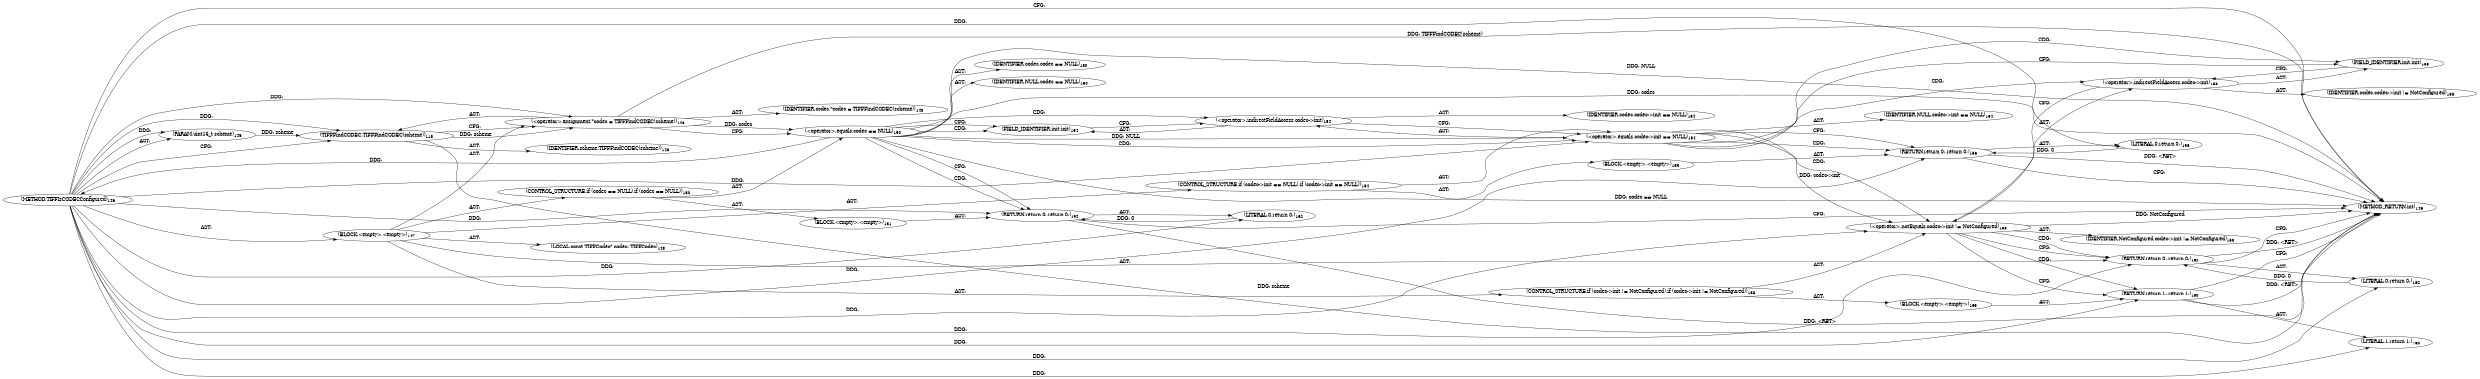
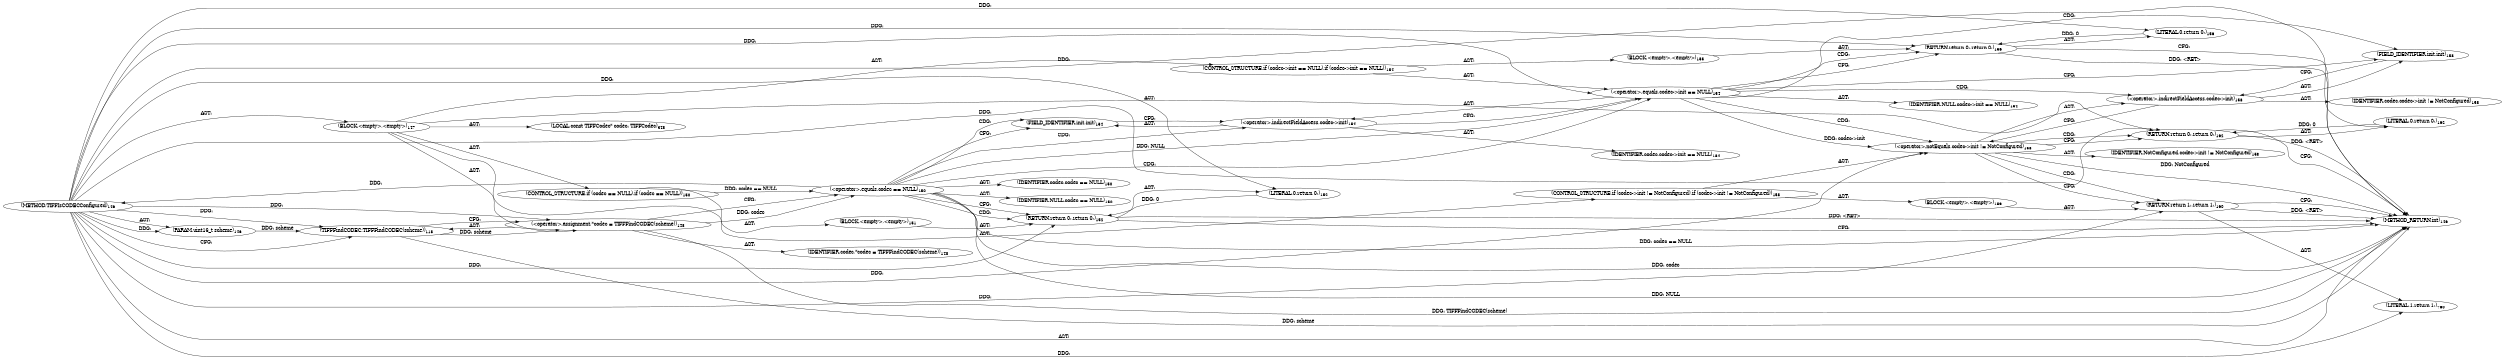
edge "(METHOD,TIFFIsCODECConfigured)" -> "(METHOD_RETURN,int)": label "CFG: " -> "AST: "
node "(IDENTIFIER,scheme,TIFFFindCODEC(scheme))": removed
edge "(CONTROL_STRUCTURE,if (codec == NULL),if (codec == NULL))" -> "(<operator>.equals,codec == NULL)": label "AST: " -> "DDG: codec == NULL"
node "(LOCAL,const TIFFCodec* codec: TIFFCodec)": text "148" -> "348"
